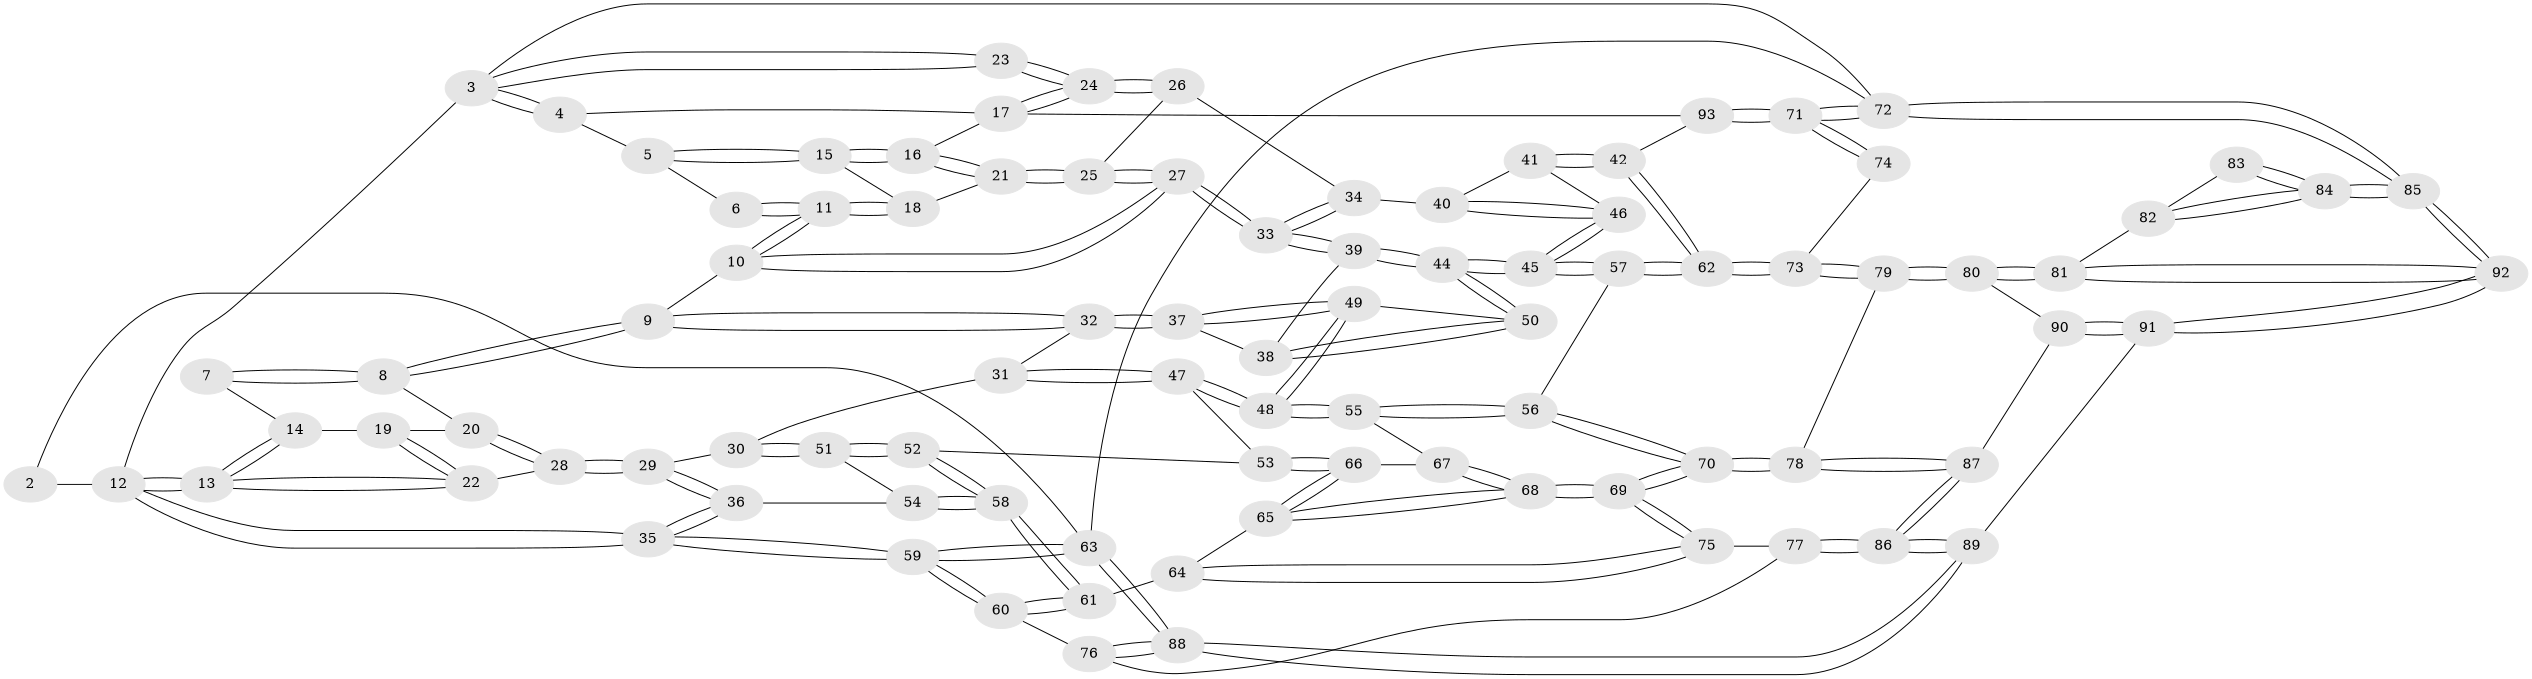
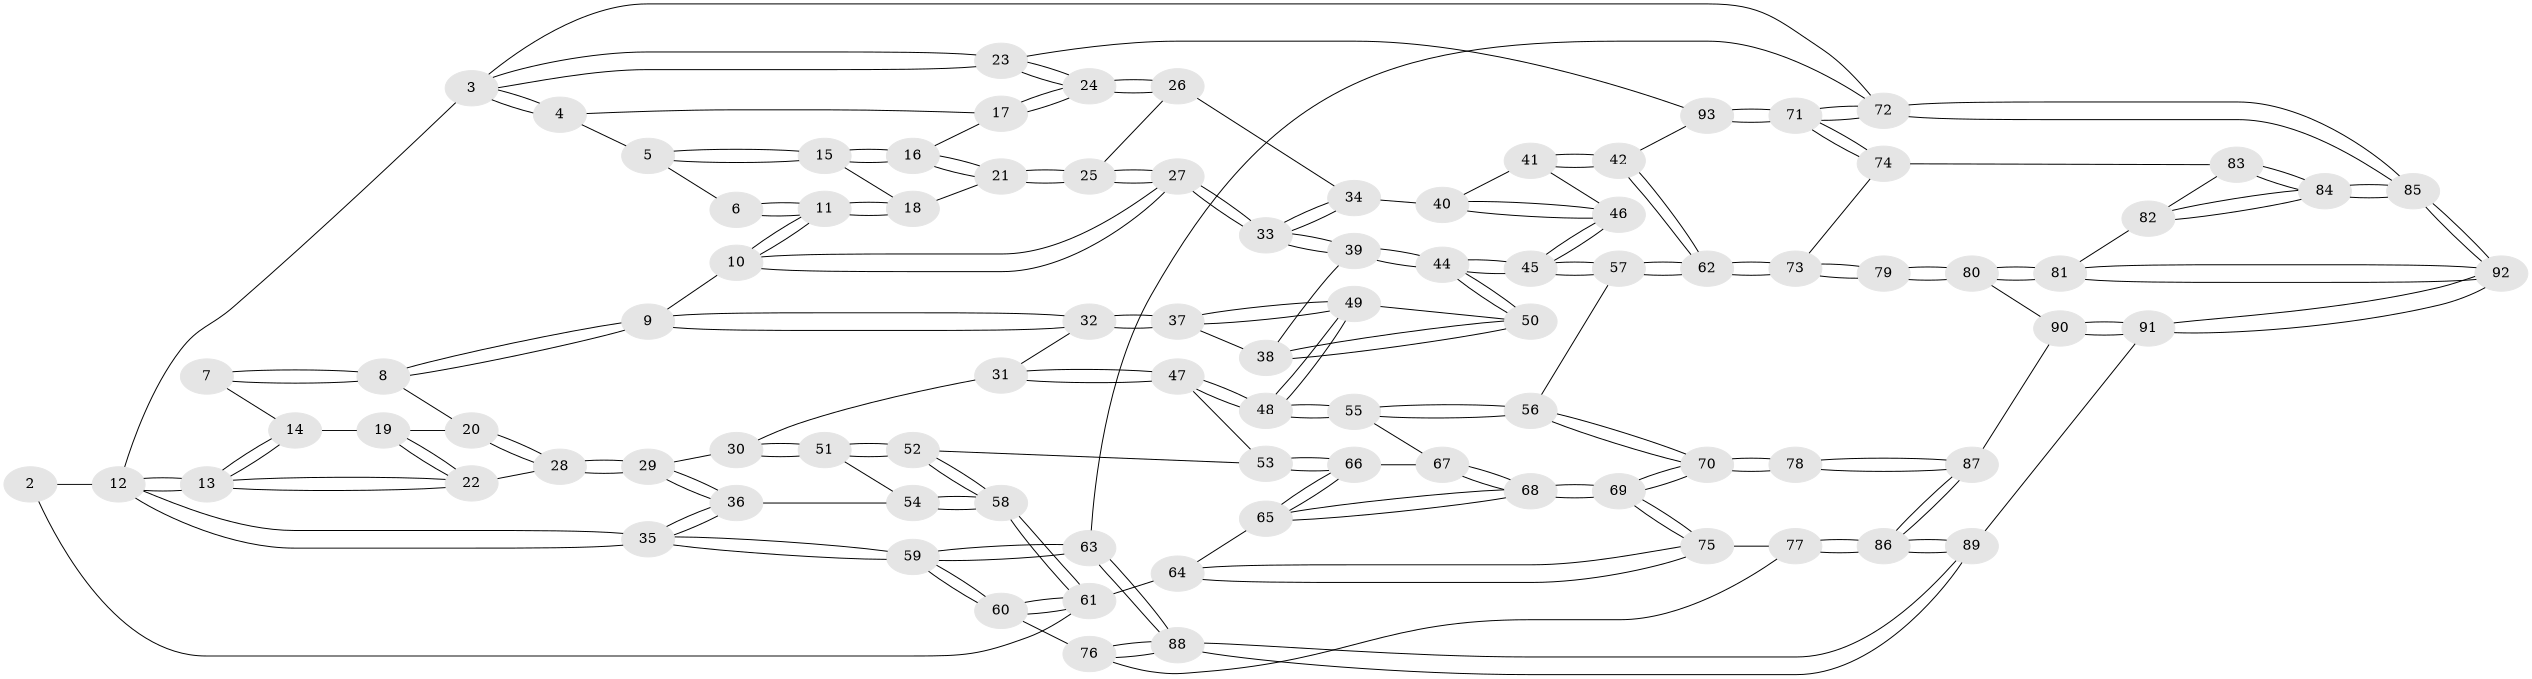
edge "17" -- "93": now "23" -- "93"
edge "74" -- "83": added
edge "2" -- "63": now "2" -- "61"
edge "79" -- "78": removed
